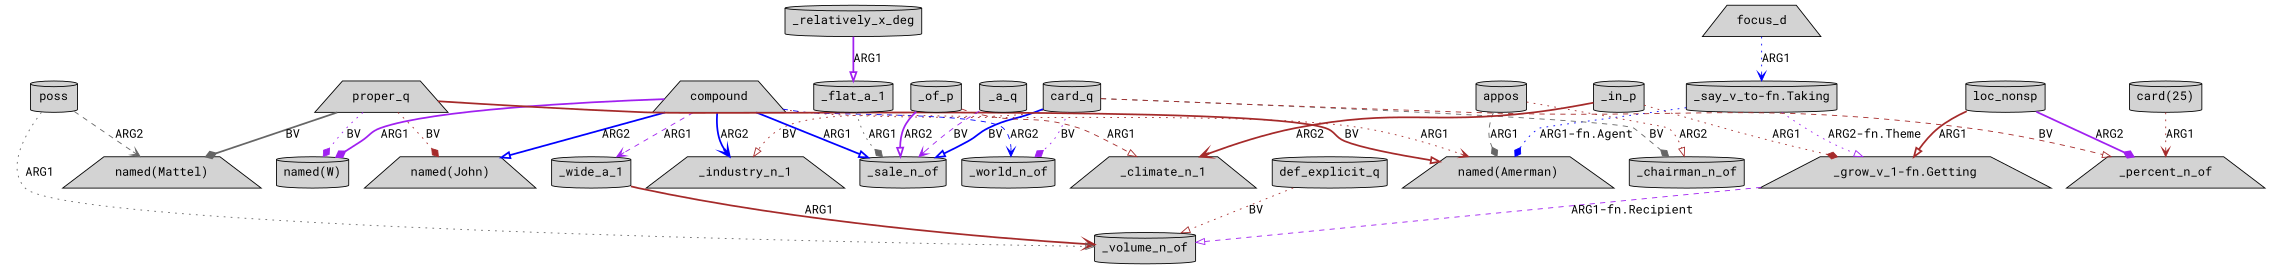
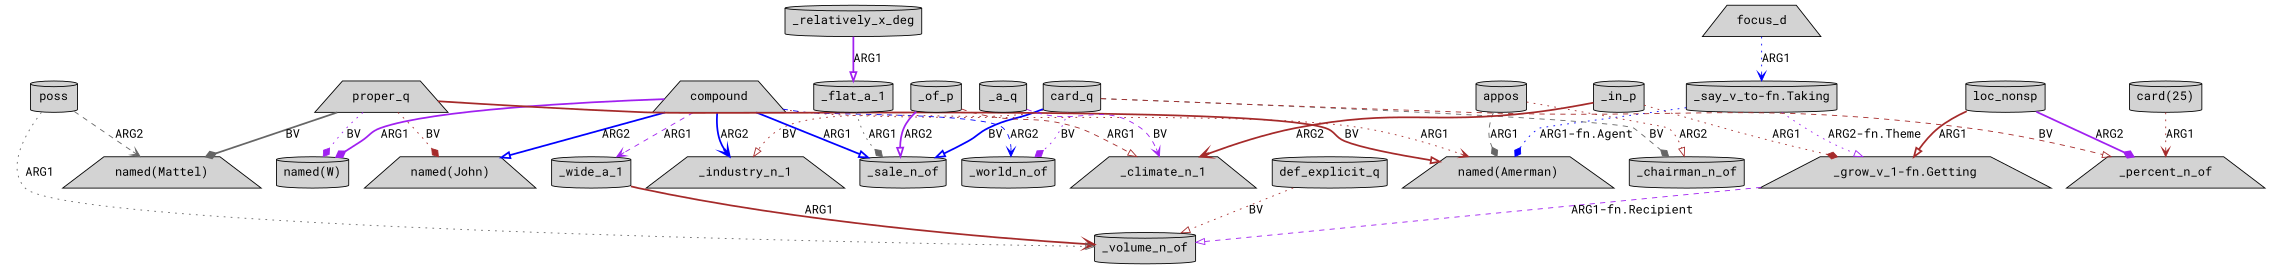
edge "_a_q" -> "_sale_n_of": now "_a_q" -> "_climate_n_1"
